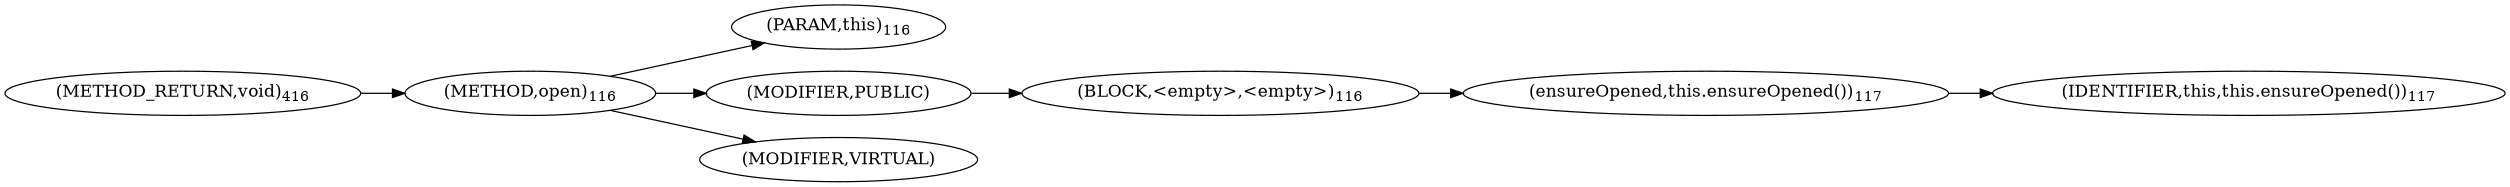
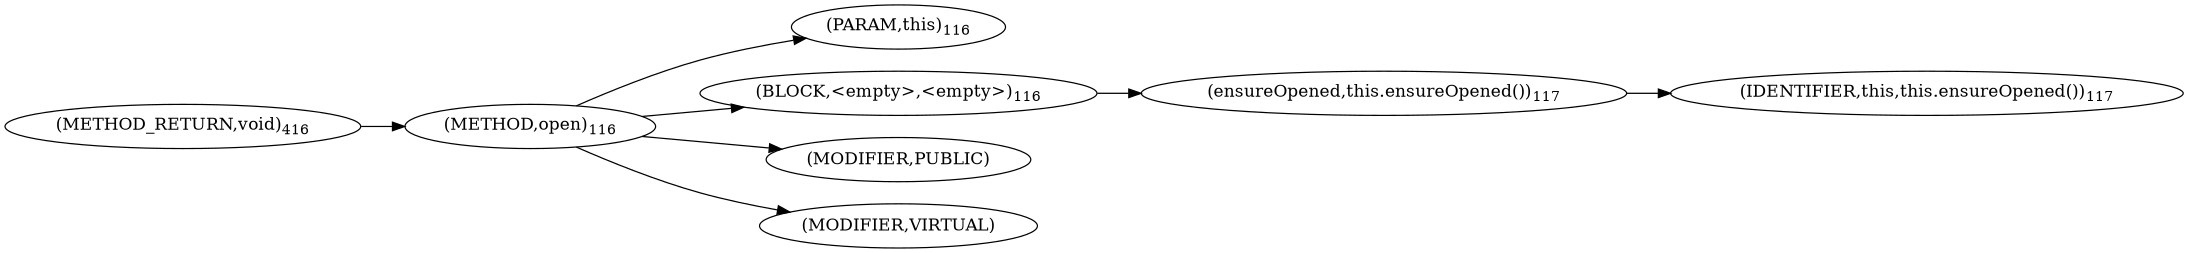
edge "(MODIFIER,PUBLIC)" -> "(BLOCK,<empty>,<empty>)": now "(METHOD,open)" -> "(BLOCK,<empty>,<empty>)"
